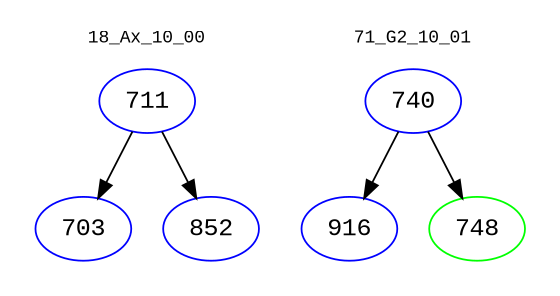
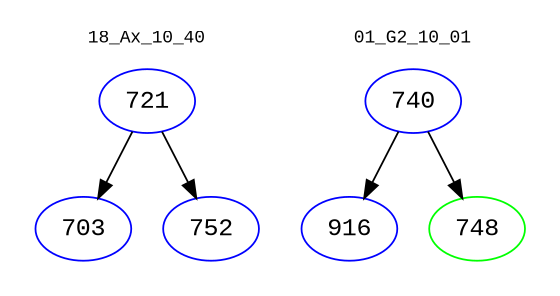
cluster "18_Ax_10_00": label "18_Ax_10_00" -> "18_Ax_10_40"
cluster "71_G2_10_01": label "71_G2_10_01" -> "01_G2_10_01"
node "711": label "711" -> "721"
node "852": label "852" -> "752"
